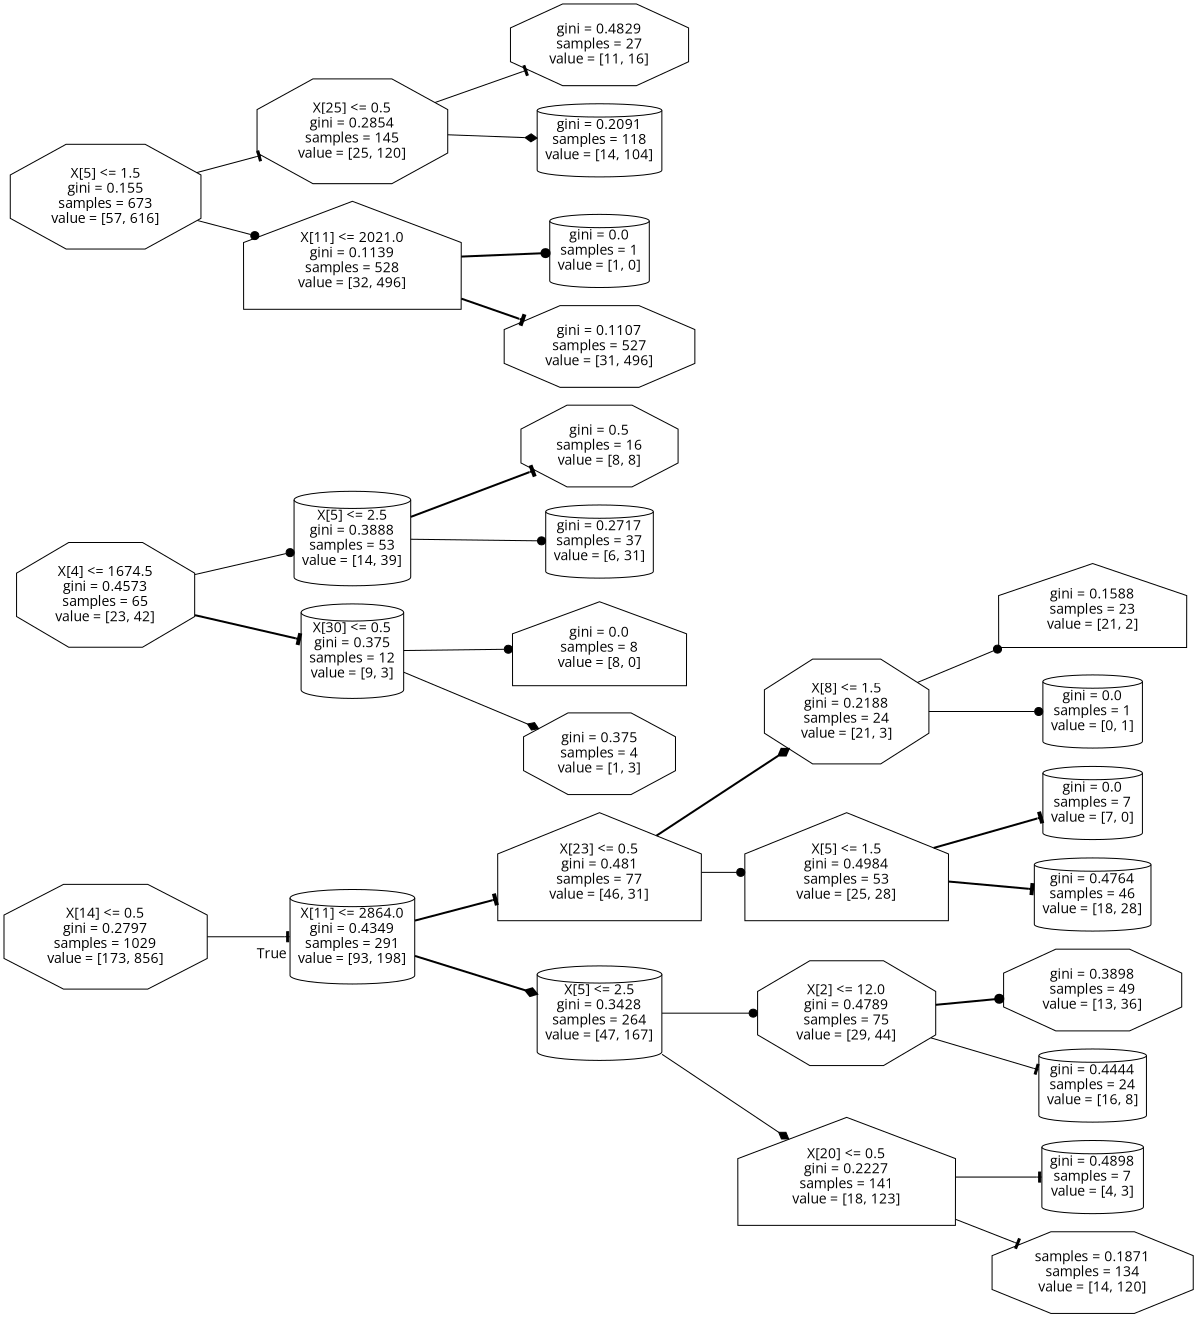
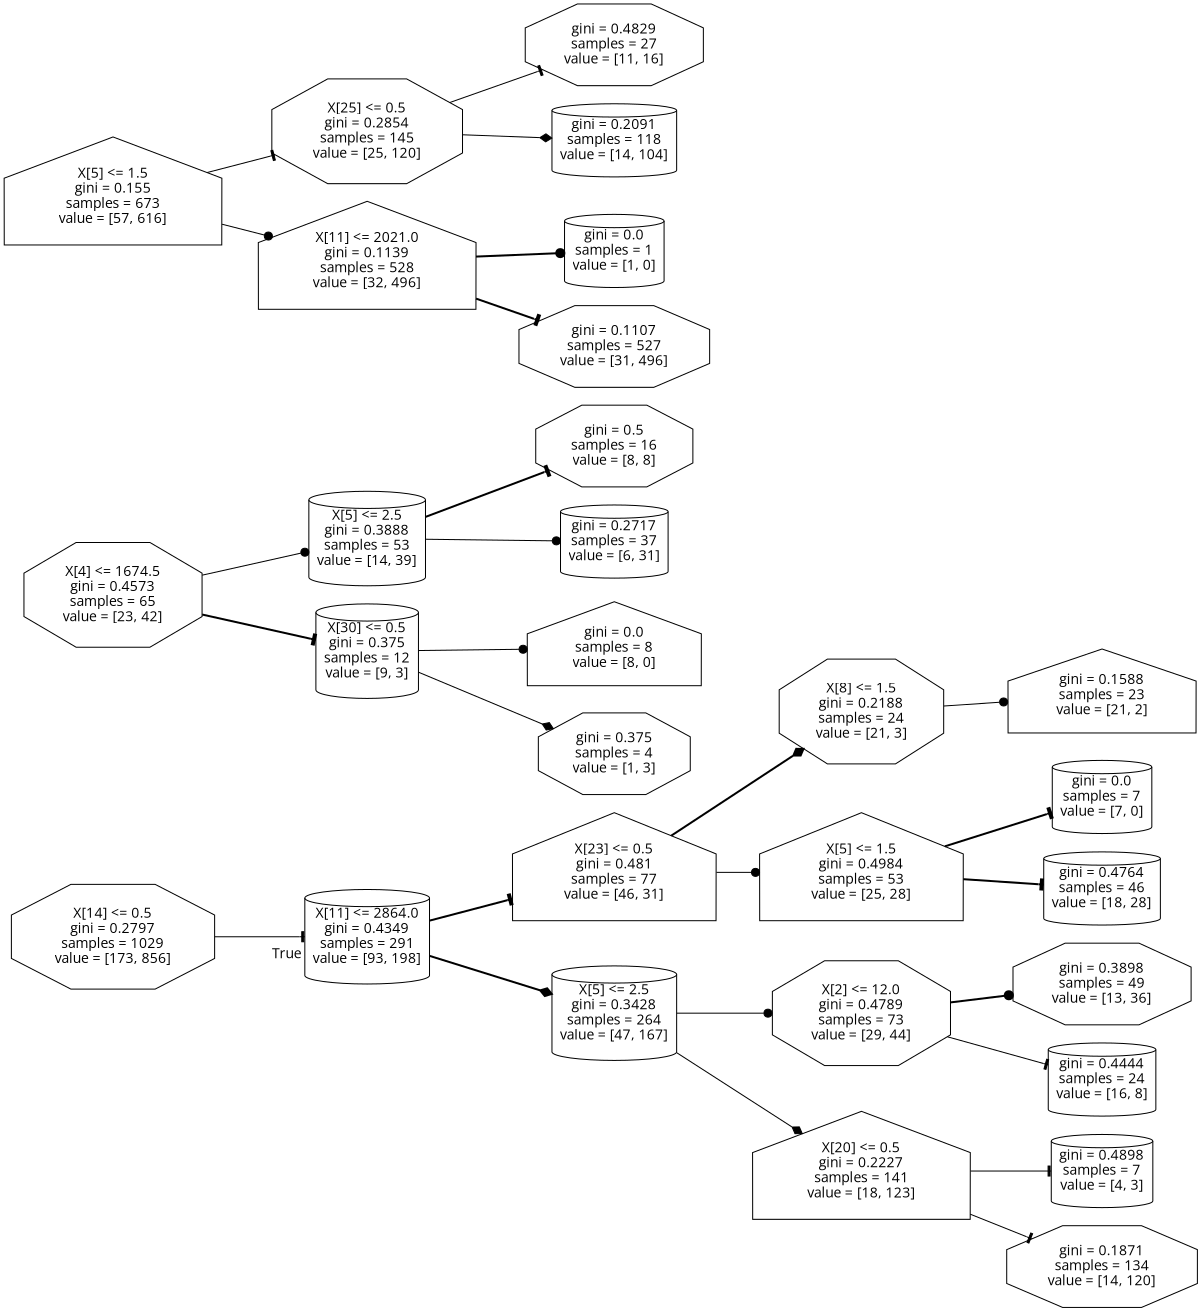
node "X[5] <= 1.5 gini = 0.155 samples = 673 value = [57, 616]": shape octagon -> house
node "gini = 0.0 samples = 1 value = [0, 1]": removed
node "X[2] <= 12.0 gini = 0.4789 samples = 75 value = [29, 44]": label "X[2] <= 12.0 gini = 0.4789 samples = 75 value = [29, 44]" -> "X[2] <= 12.0 gini = 0.4789 samples = 73 value = [29, 44]"
node "samples = 0.1871 samples = 134 value = [14, 120]": label "samples = 0.1871 samples = 134 value = [14, 120]" -> "gini = 0.1871 samples = 134 value = [14, 120]"
